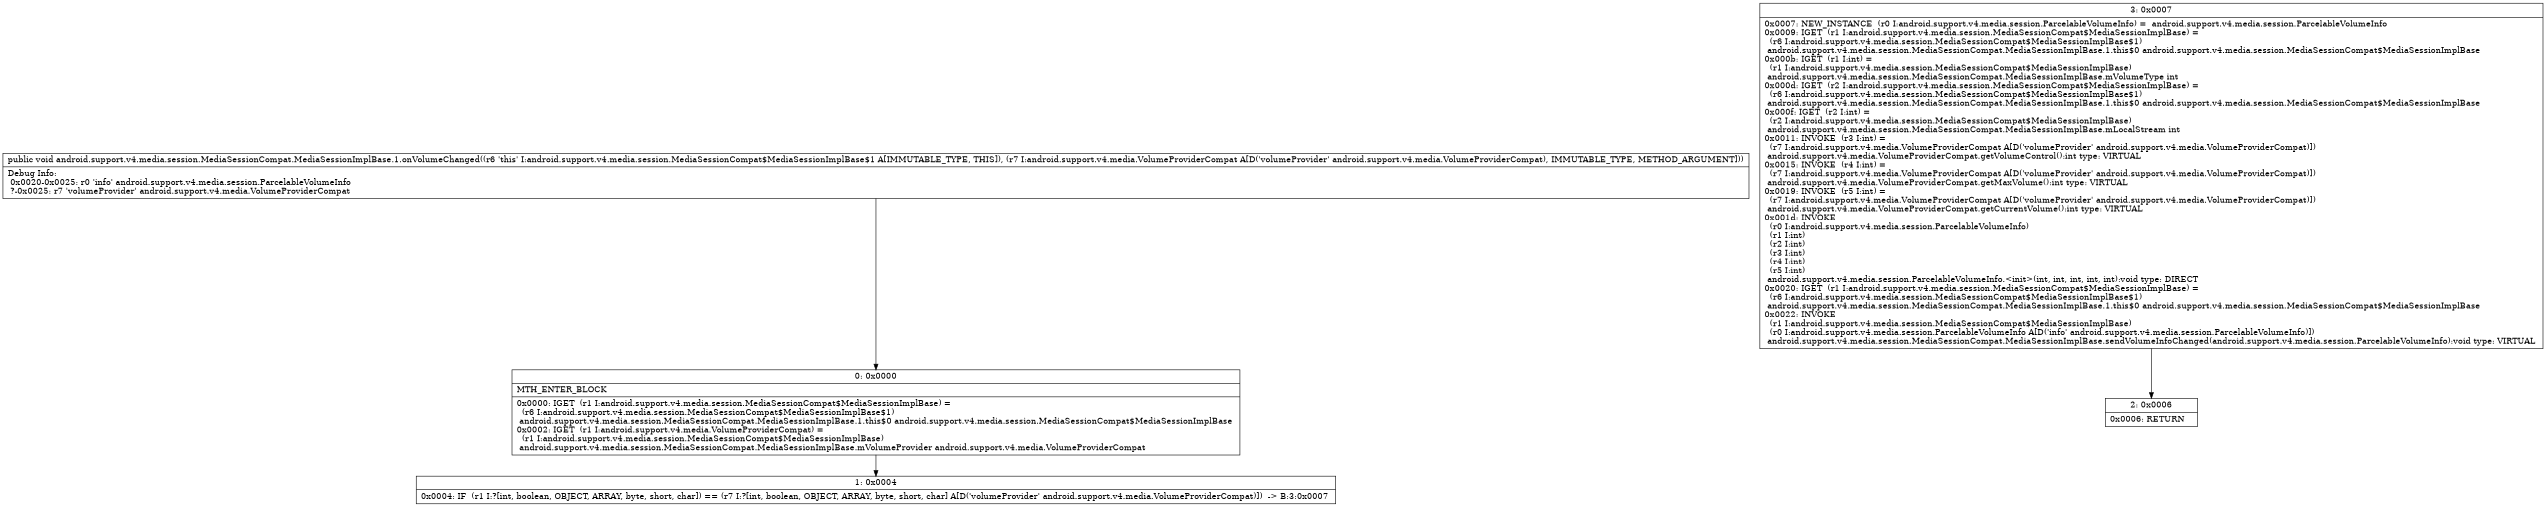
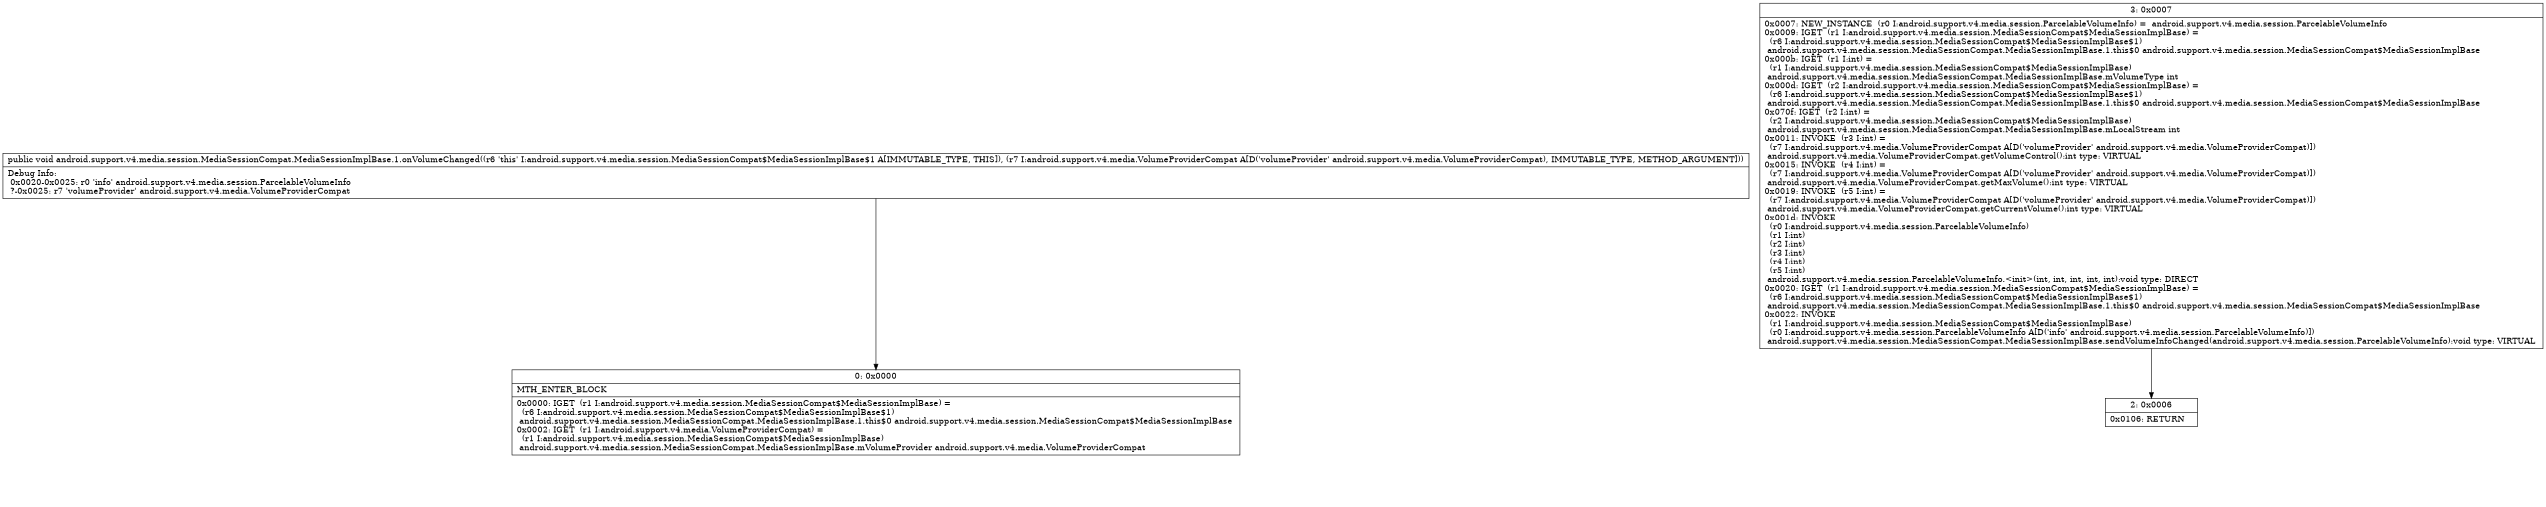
node "3: 0x0007": text "0x000f: IGET  (r2 I:int) =" -> "0x070f: IGET  (r2 I:int) ="
node "2: 0x0006": text "0x0006: RETURN" -> "0x0106: RETURN"
node "1: 0x0004": removed
